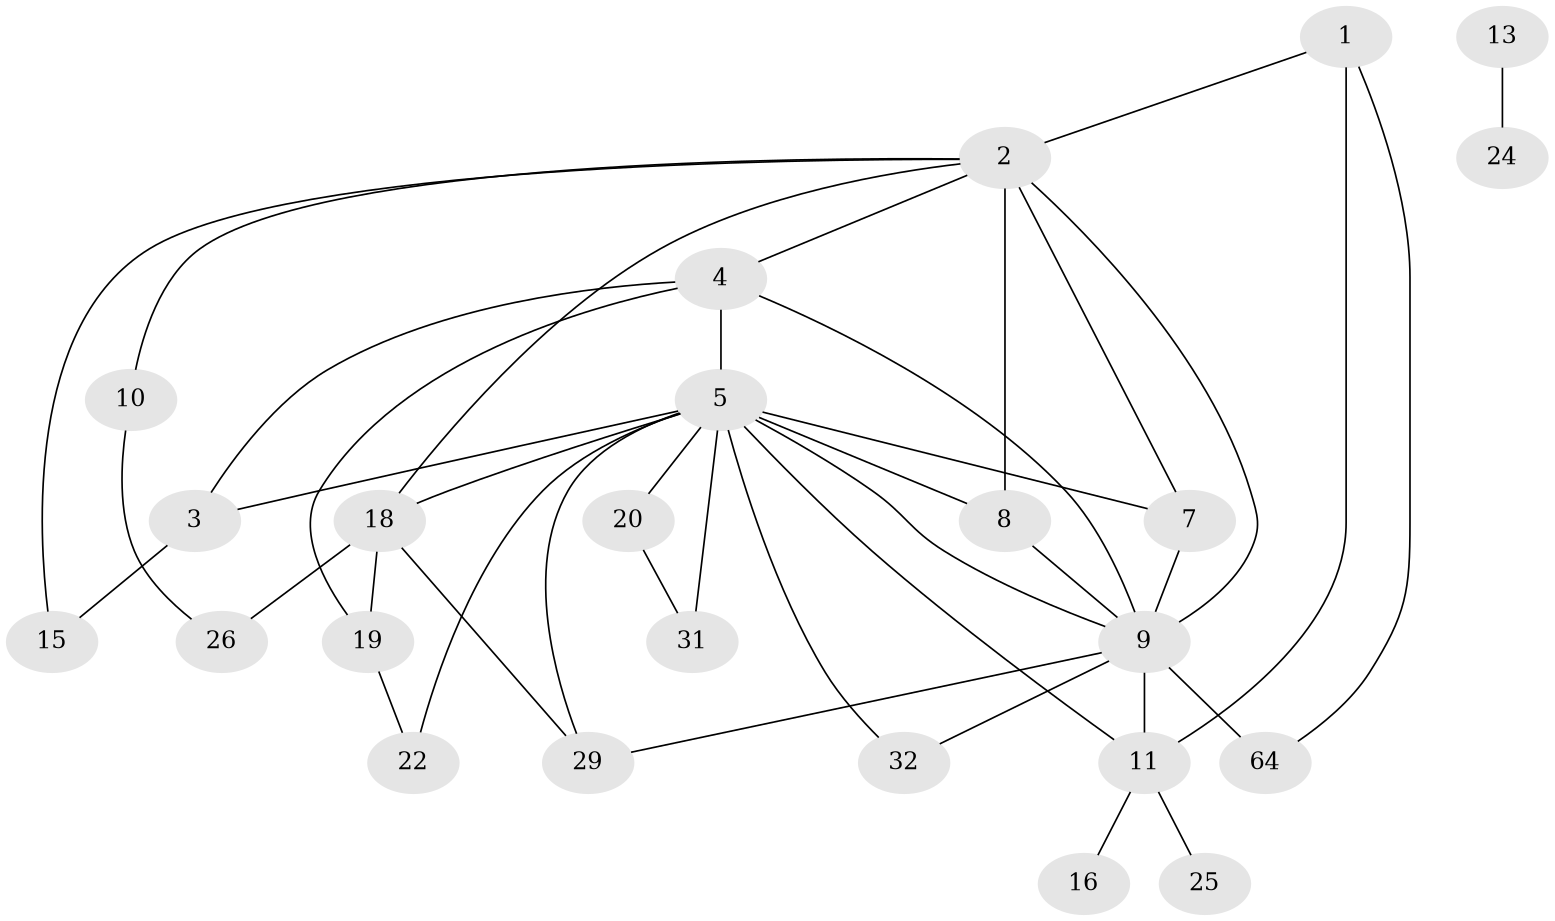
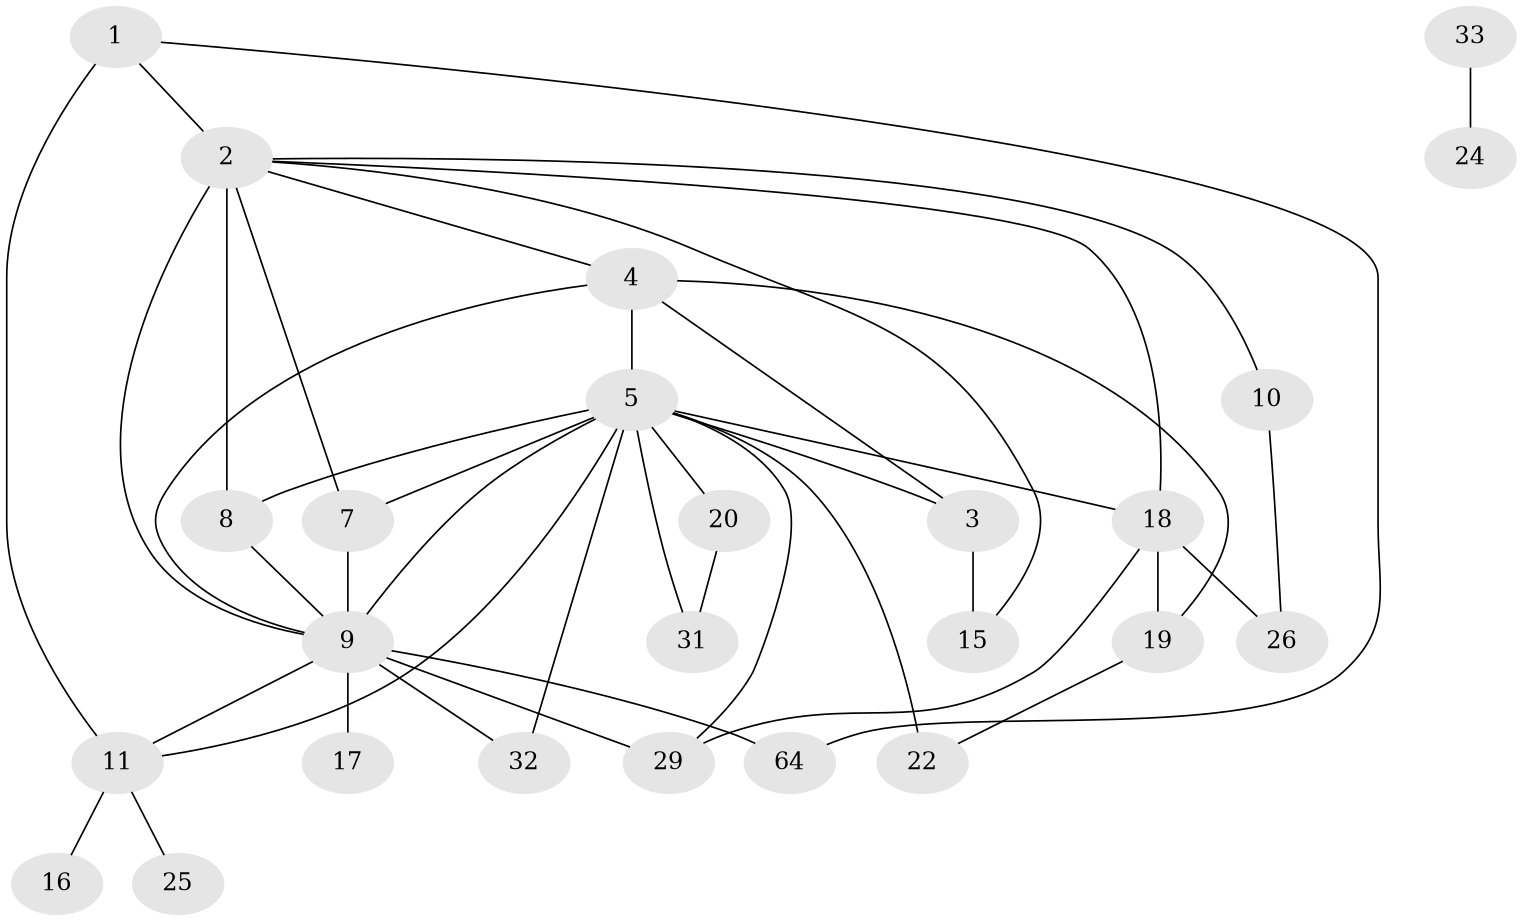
node "13": label "13" -> "33"
node "17": added
